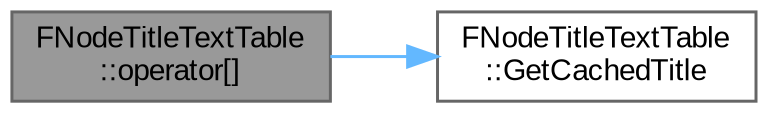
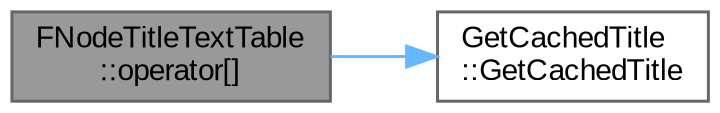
node "FNodeTitleTextTable ::GetCachedTitle": label "FNodeTitleTextTable ::GetCachedTitle" -> "GetCachedTitle ::GetCachedTitle"
